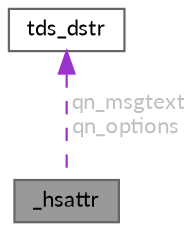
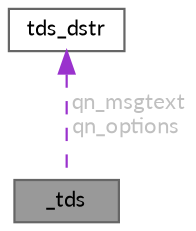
node "_hsattr": label "_hsattr" -> "_tds"
